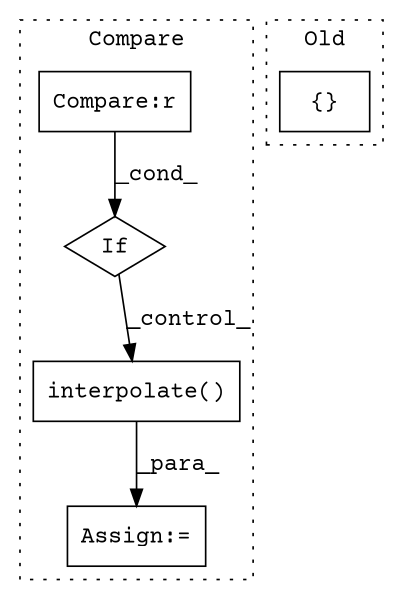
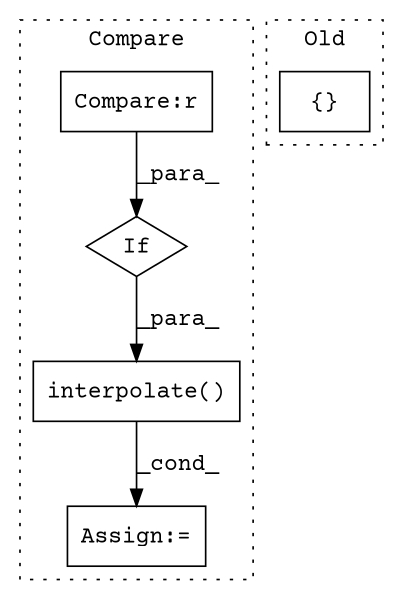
edge "Compare:r" -> "If": label "_cond_" -> "_para_"
edge "If" -> "interpolate()": label "_control_" -> "_para_"
edge "interpolate()" -> "Assign:=": label "_para_" -> "_cond_"
